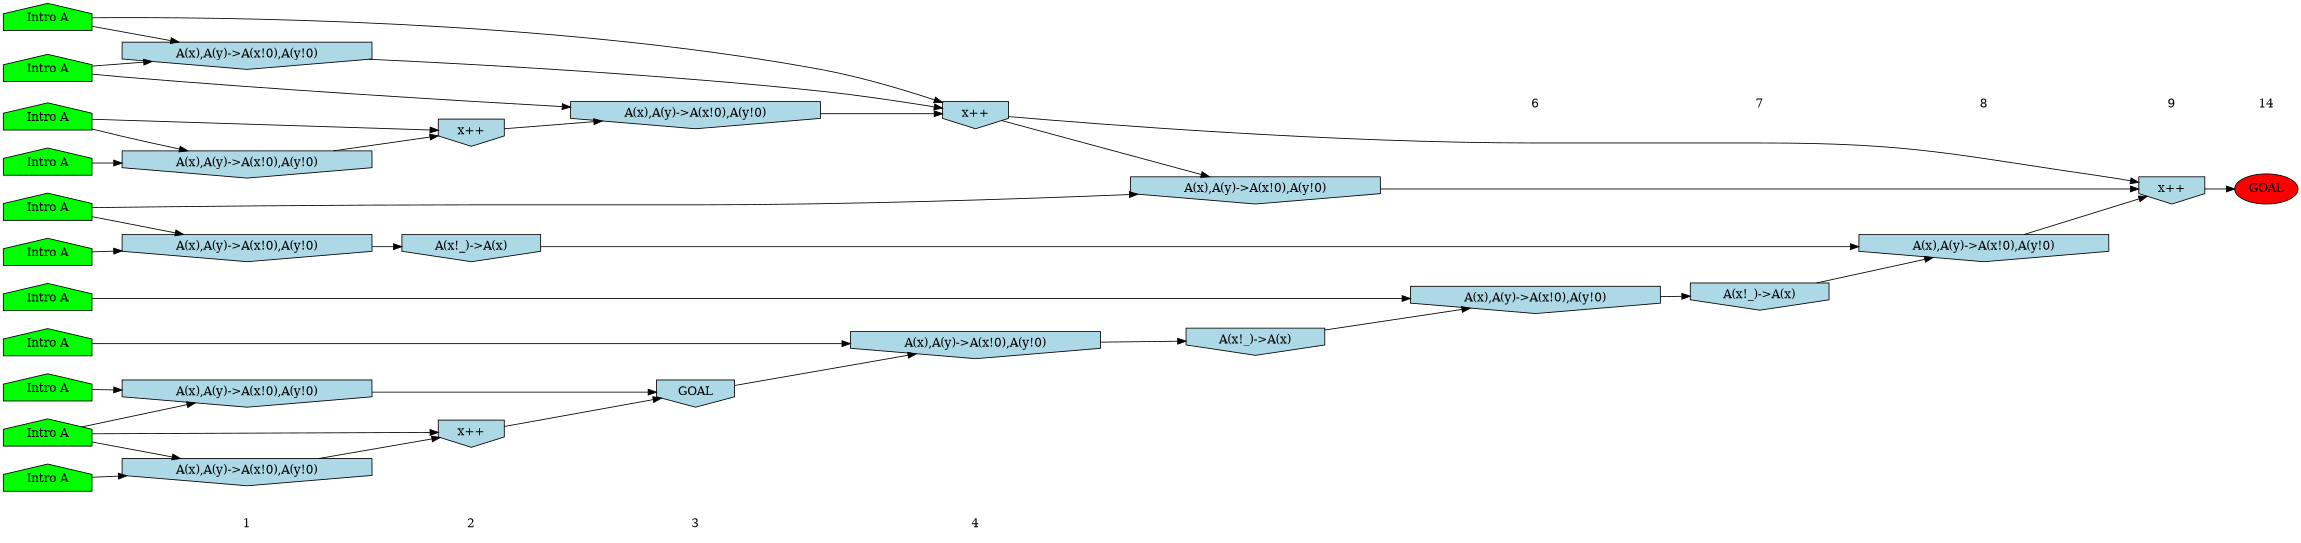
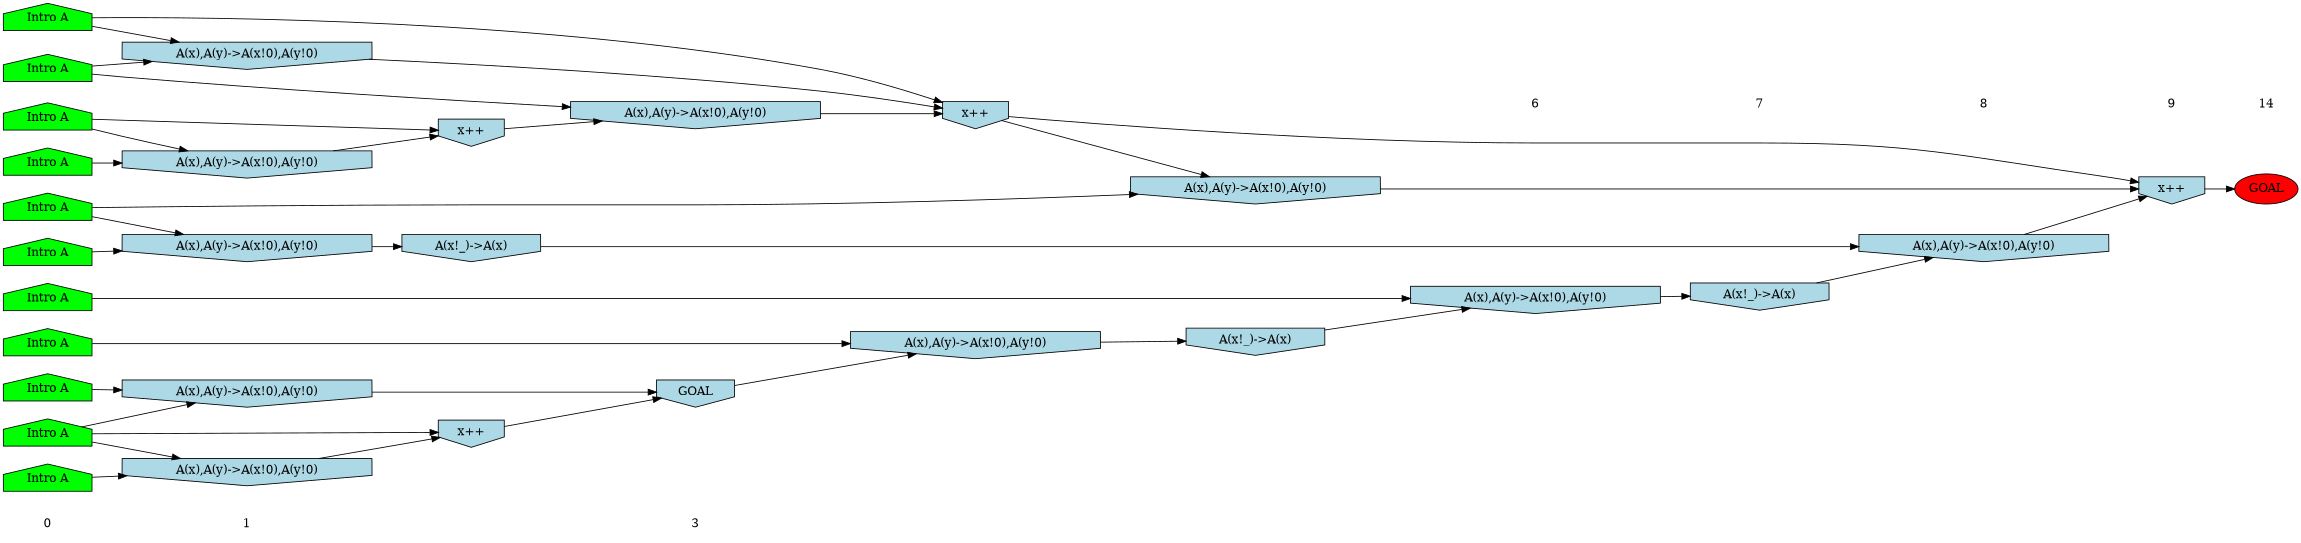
node "0": added
node "2": removed
node "4": removed
